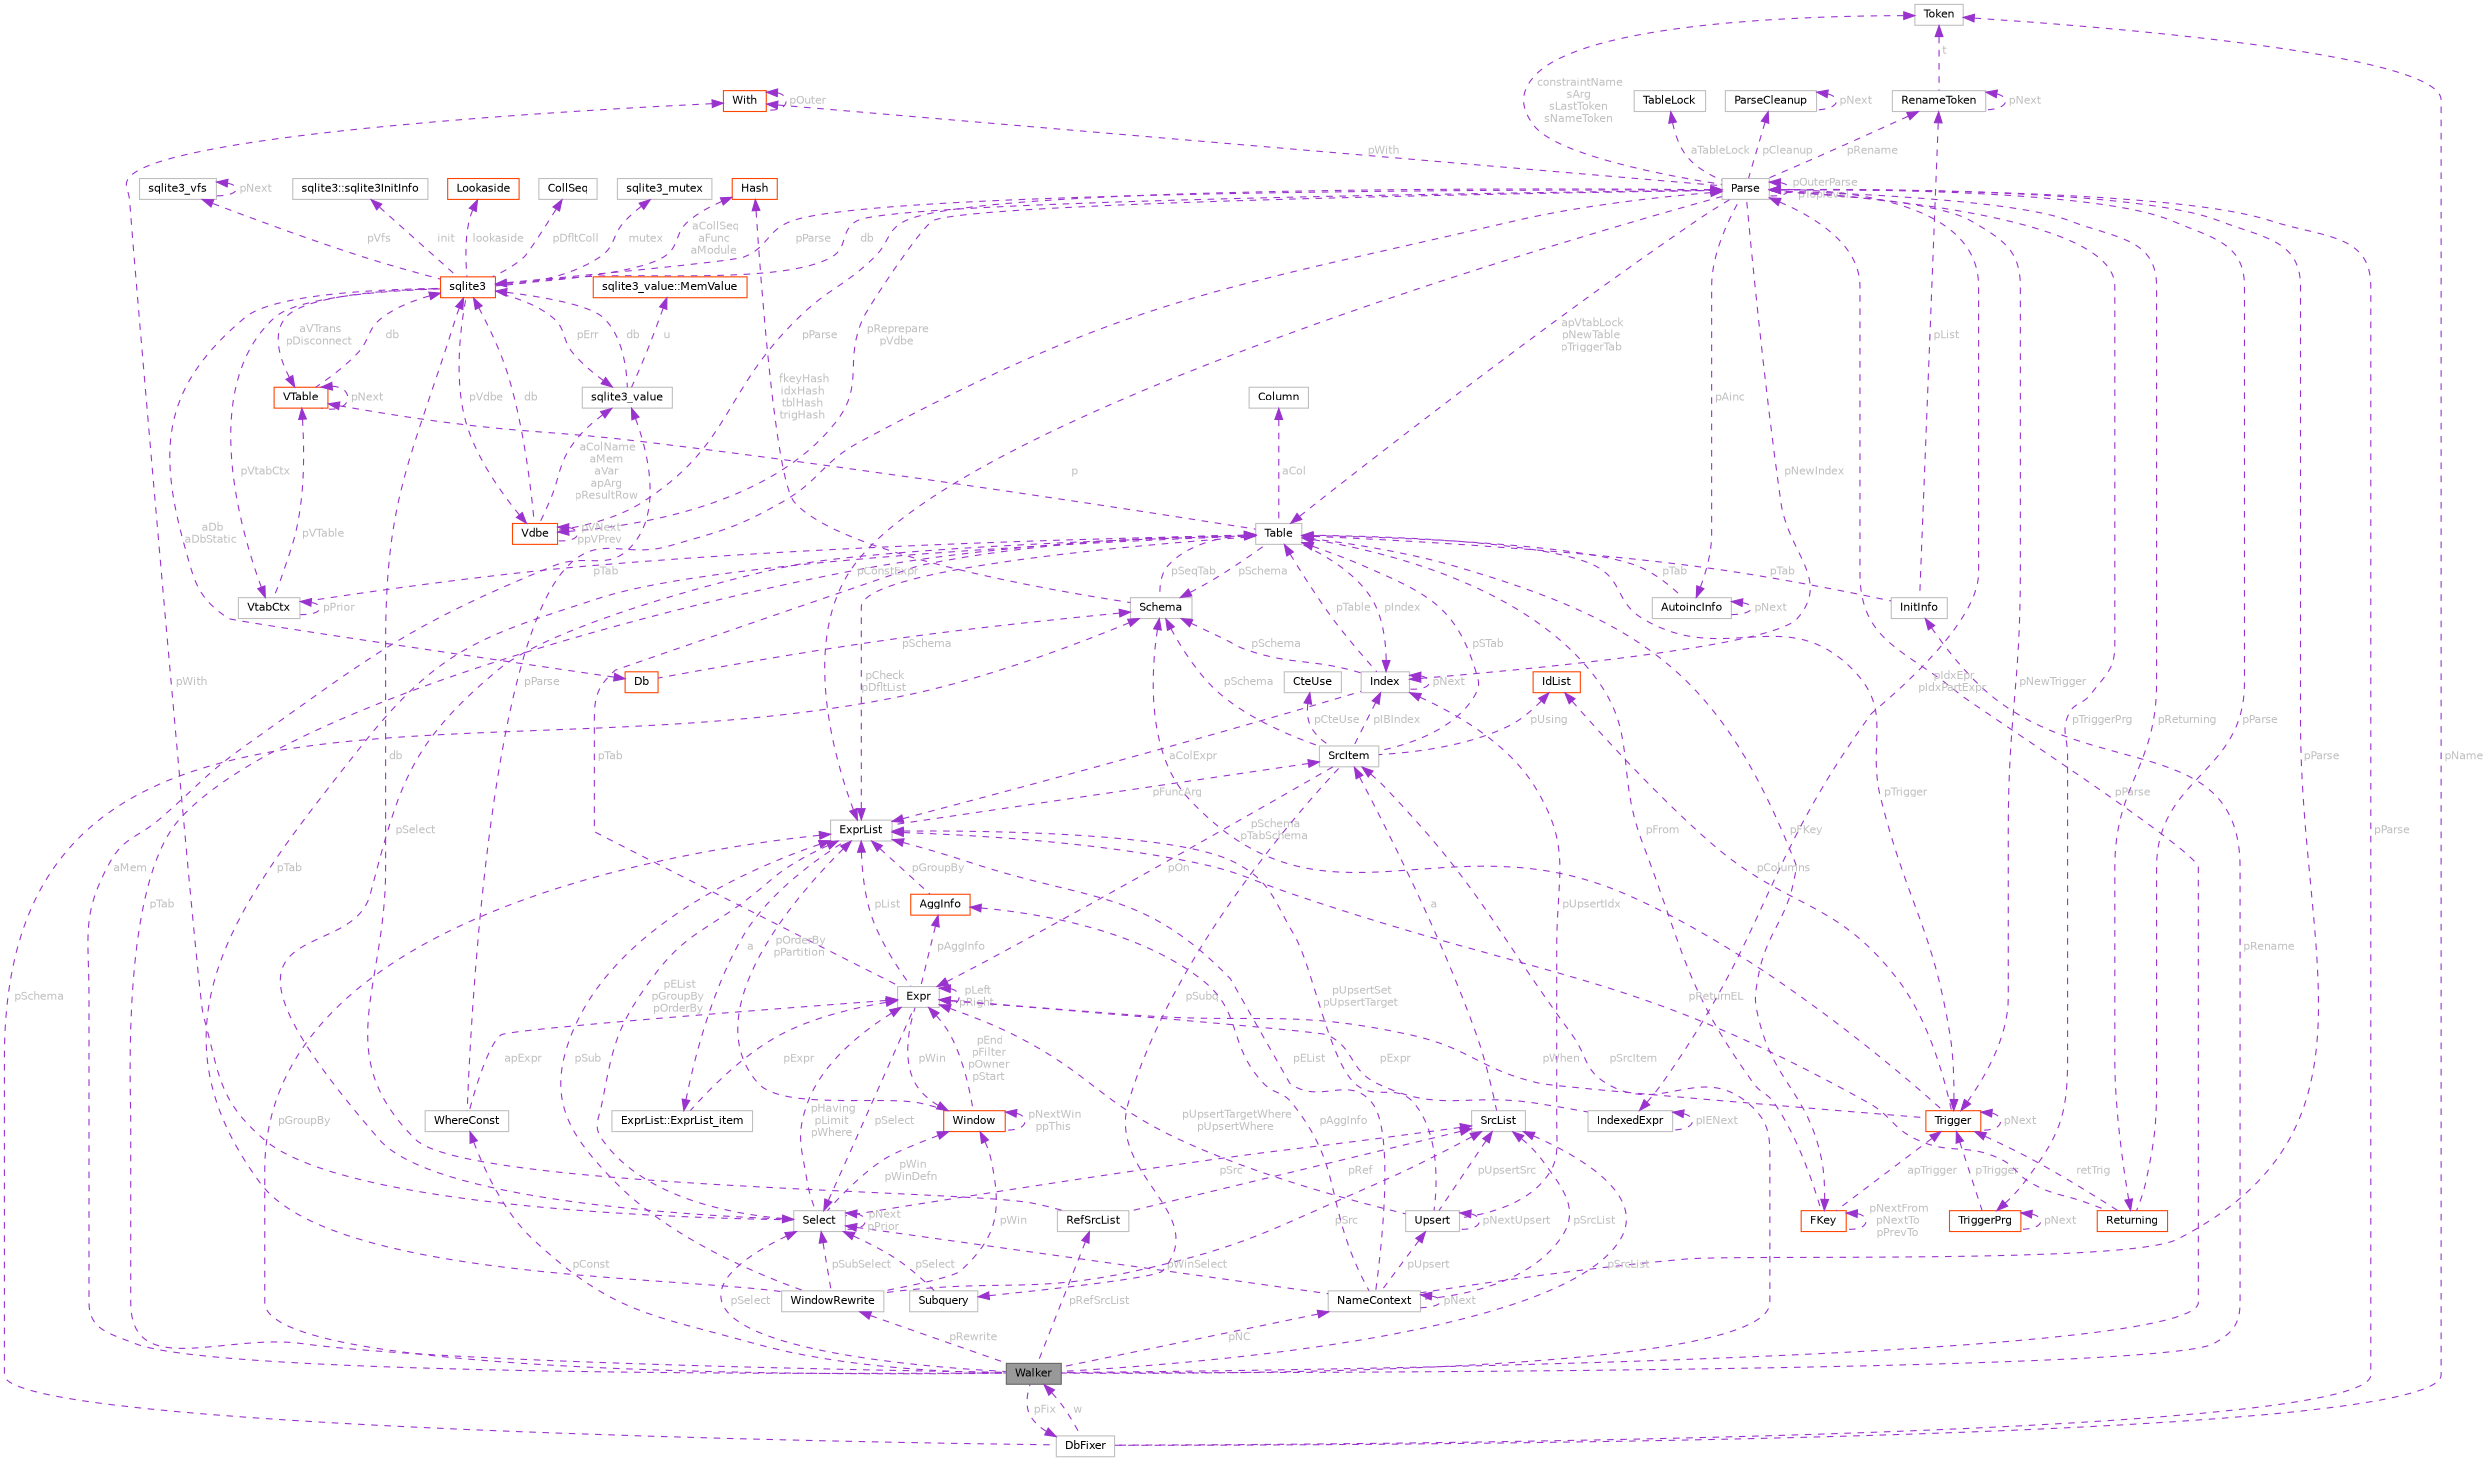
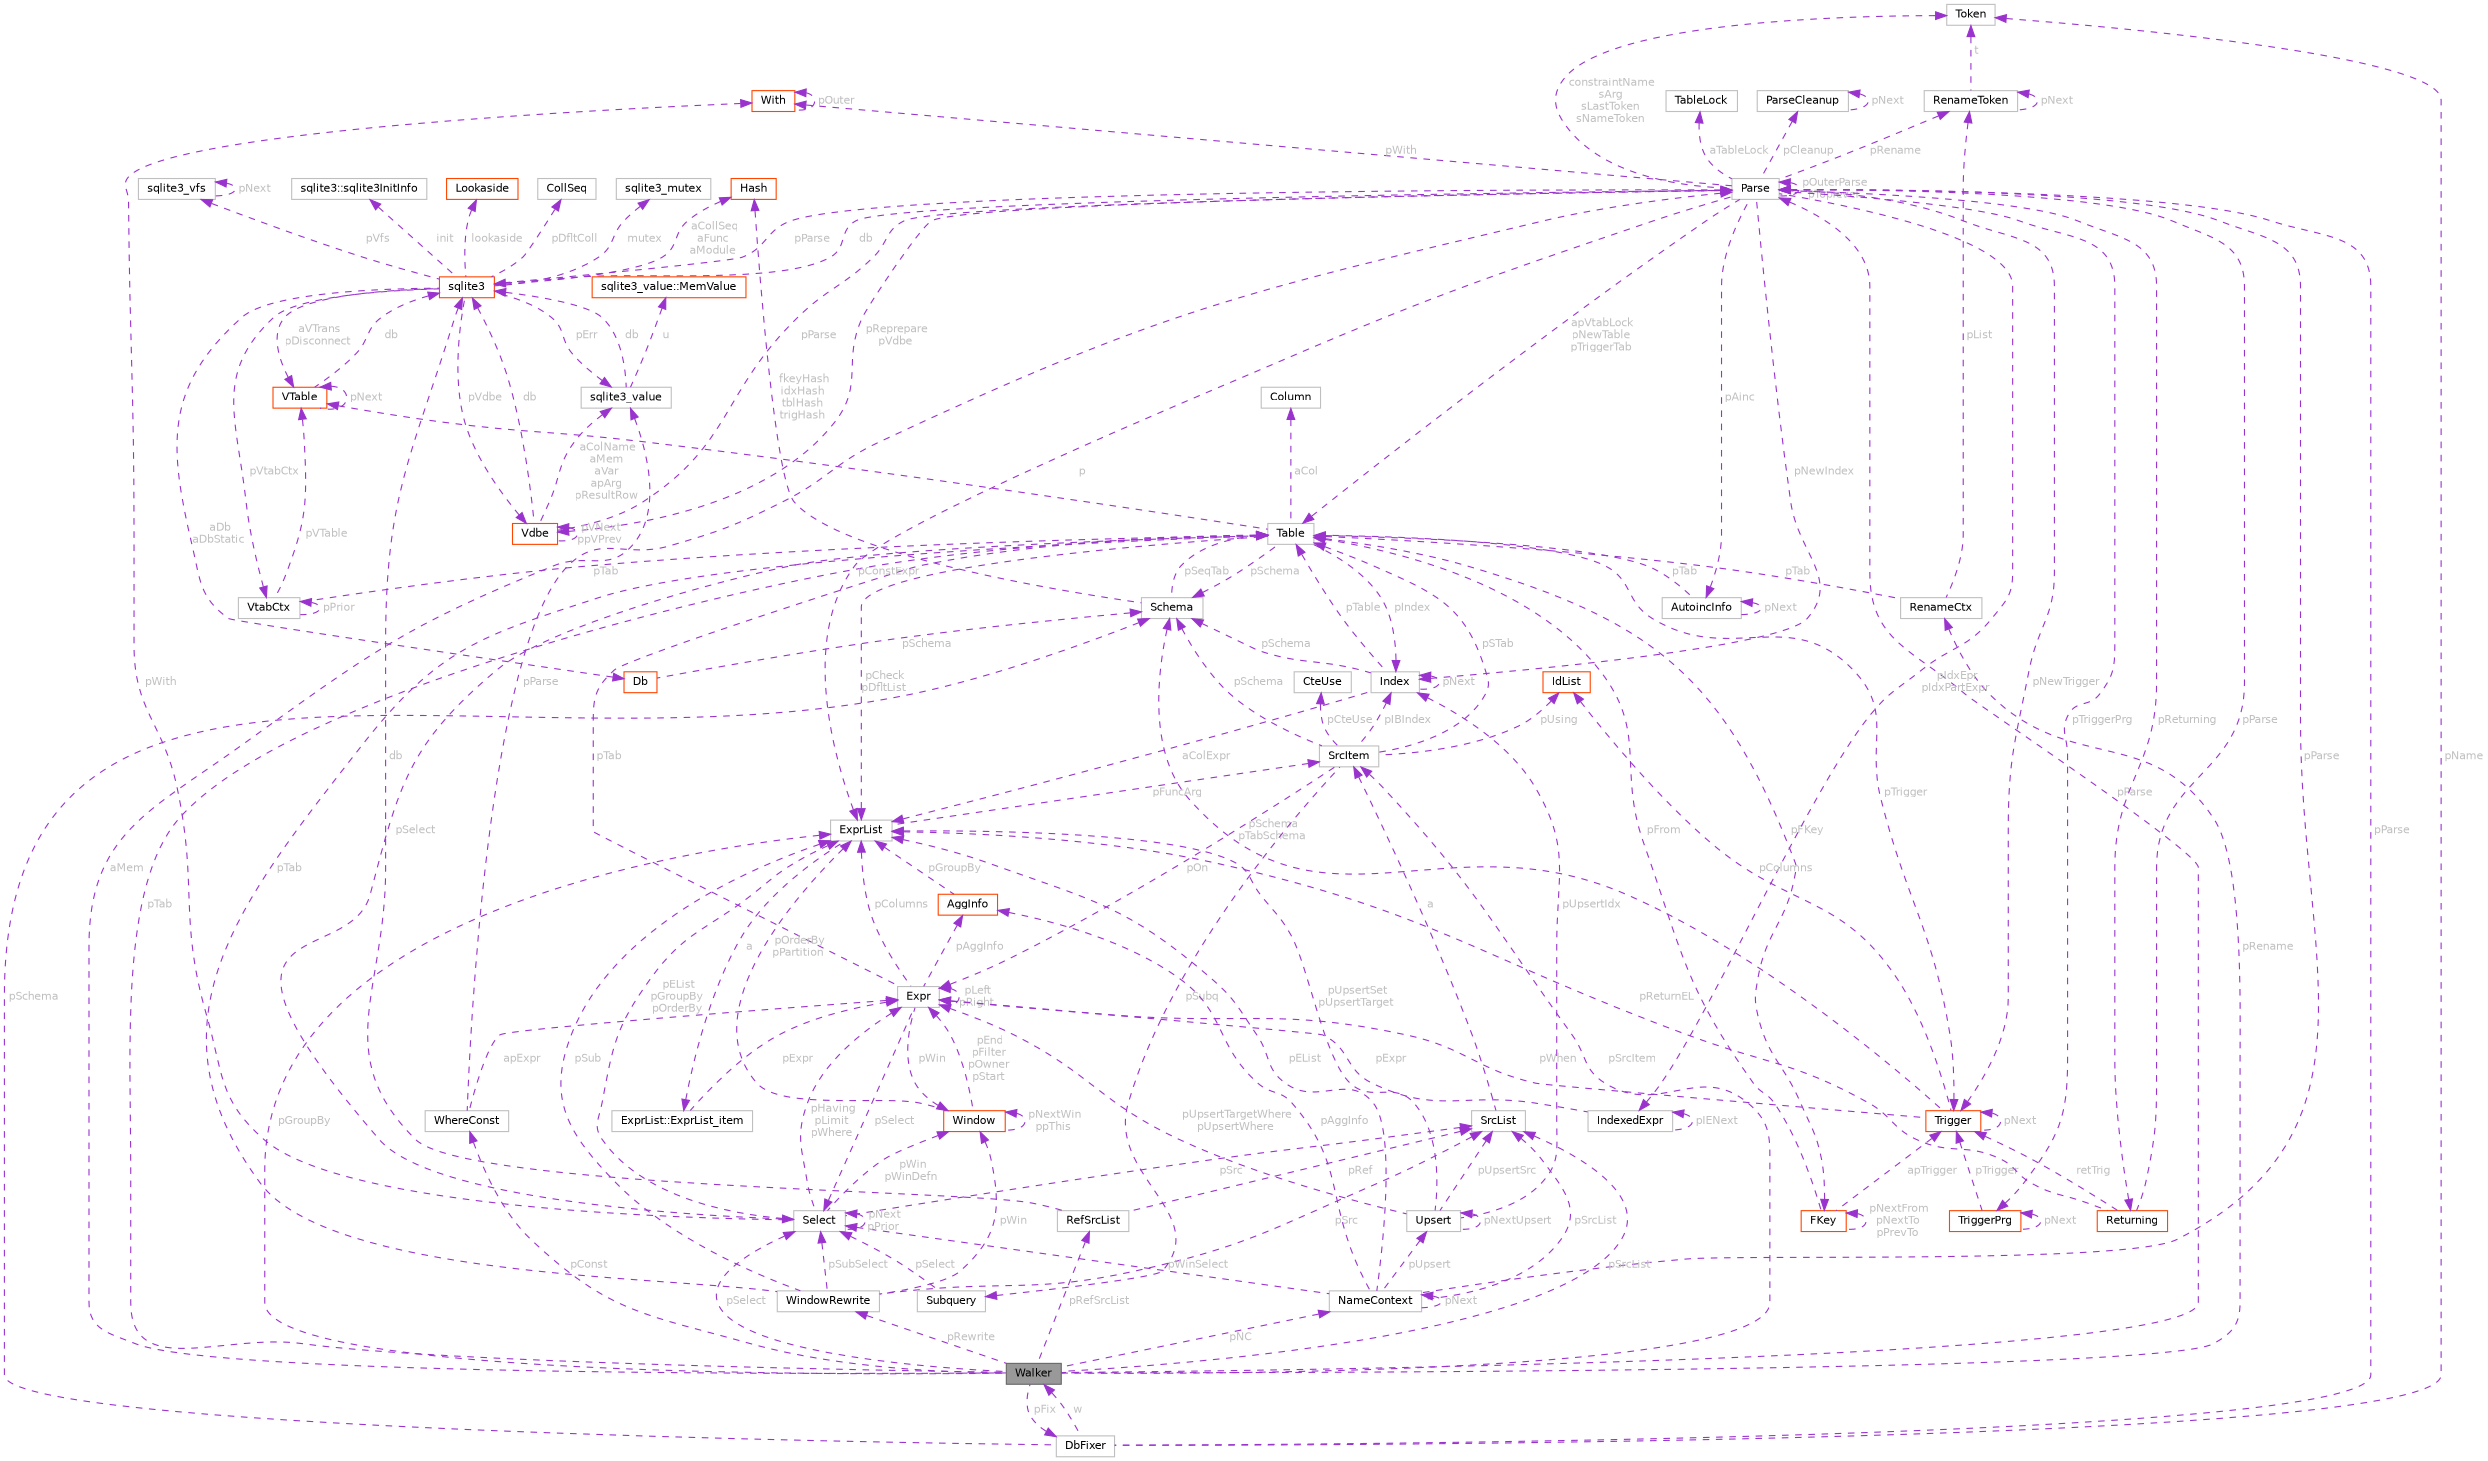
node "InitInfo": label "InitInfo" -> "RenameCtx"
edge "Expr" -> "ExprList": label " pList" -> " pColumns"
